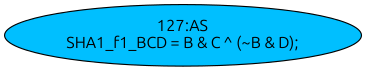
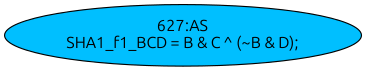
node "127:AS SHA1_f1_BCD = B & C ^ (~B & D);": label "127:AS SHA1_f1_BCD = B & C ^ (~B & D);" -> "627:AS SHA1_f1_BCD = B & C ^ (~B & D);"
